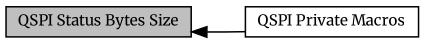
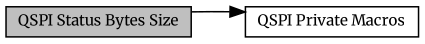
edge "QSPI Private Macros" -> "QSPI Status Bytes Size": reversed
